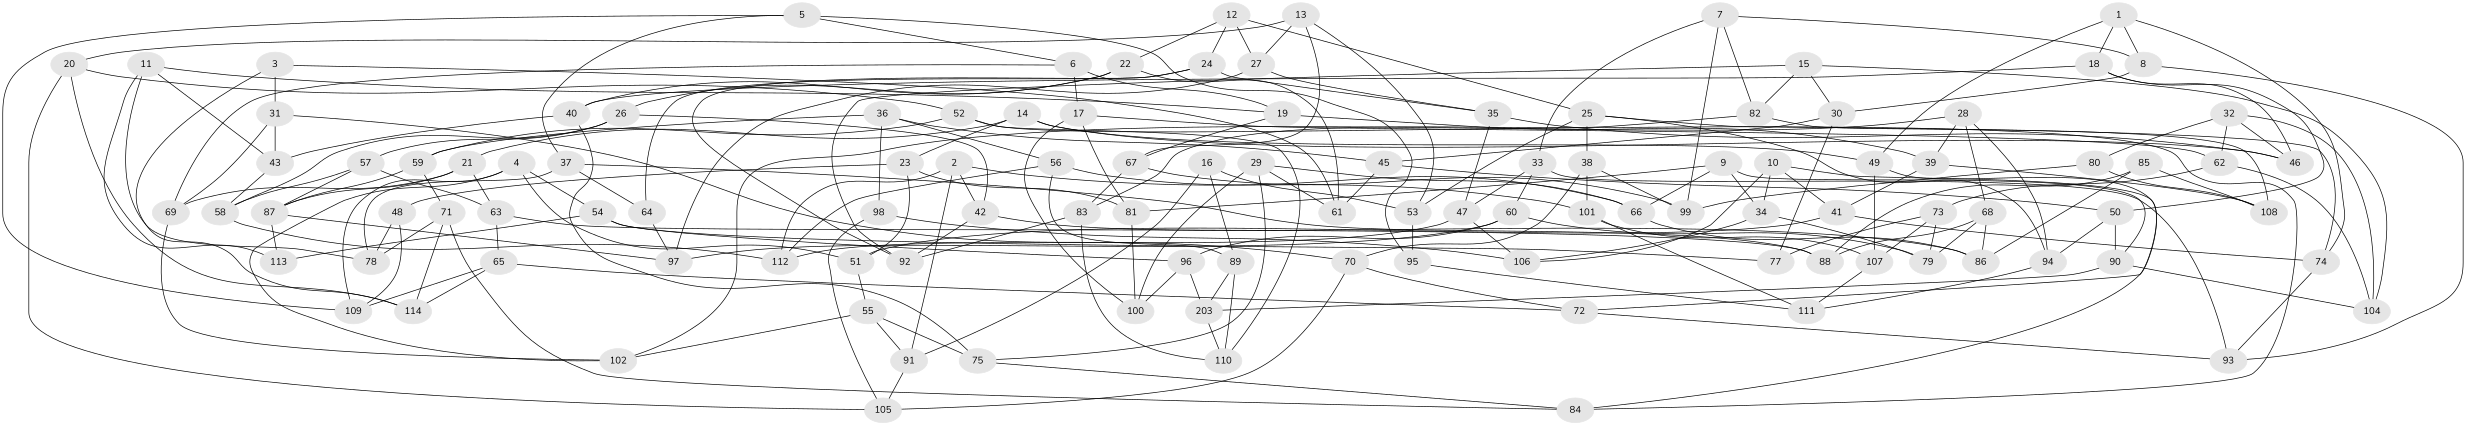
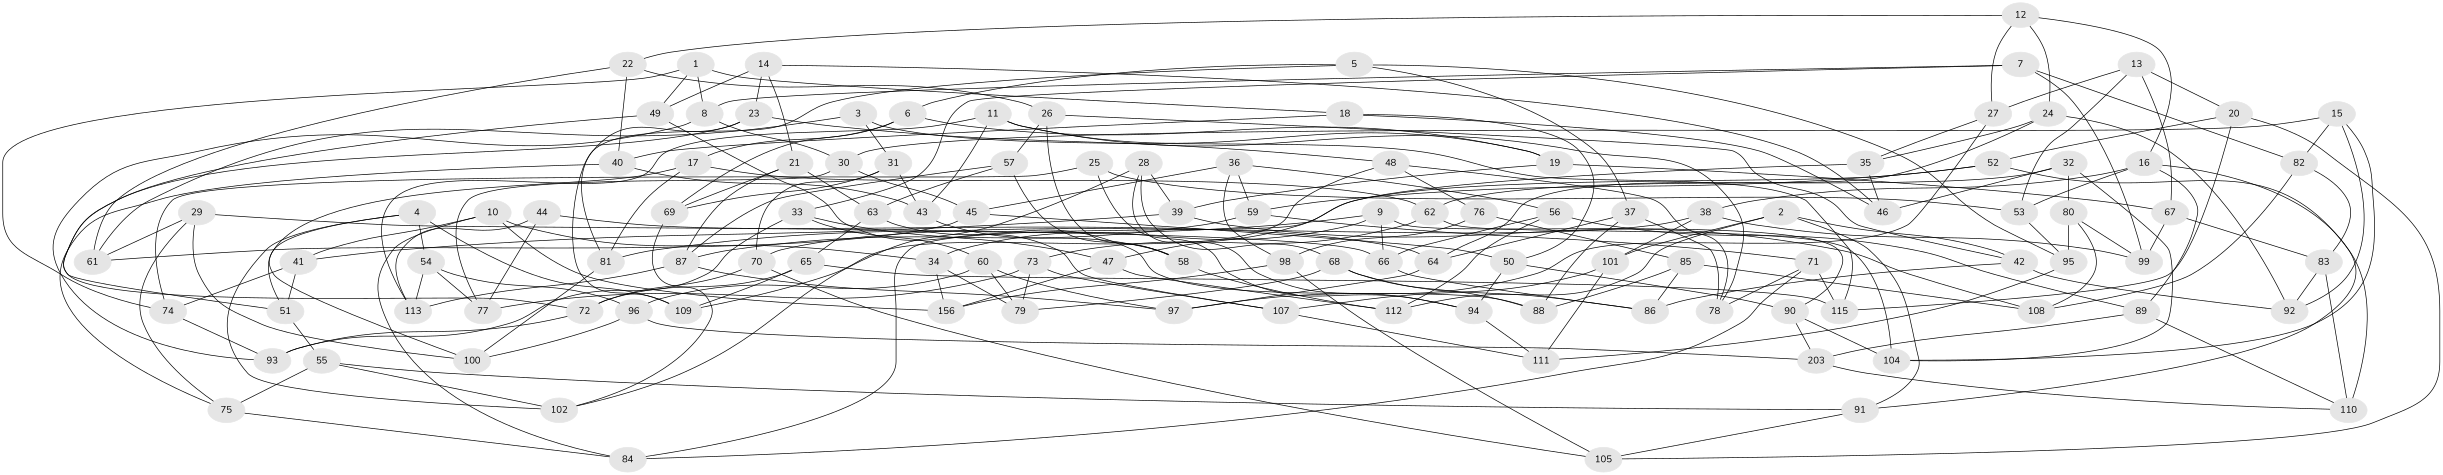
edge "12" -- "25": now "12" -- "16"
edge "25" -- "38": now "16" -- "38"
node "44": added
node "76": added
edge "80" -- "95": added
node "106": label "106" -> "156"
node "114": label "114" -> "115"
